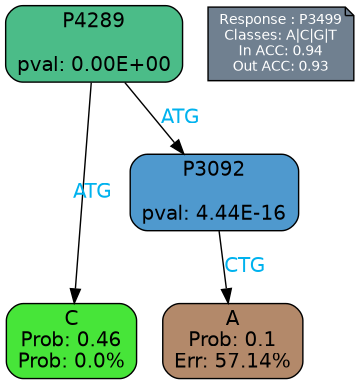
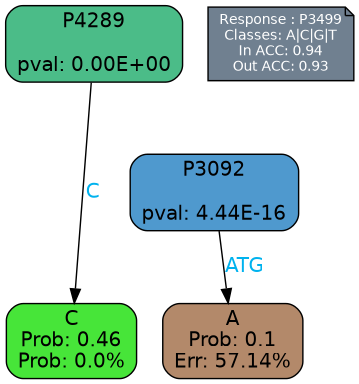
edge "P4289 pval: 0.00E+00" -> "P3092 pval: 4.44E-16": removed, label "ATG"
edge "P4289 pval: 0.00E+00" -> "C Prob: 0.46 Prob: 0.0%": label "ATG" -> "C"
edge "P3092 pval: 4.44E-16" -> "A Prob: 0.1 Err: 57.14%": label "CTG" -> "ATG"
